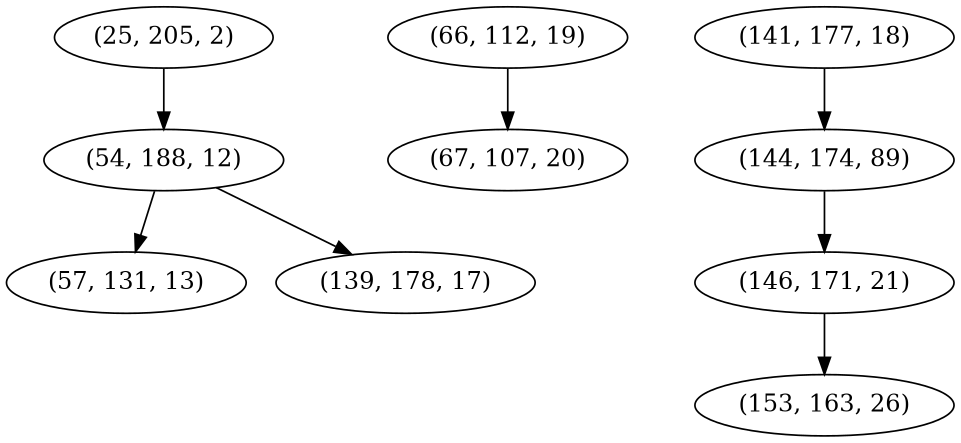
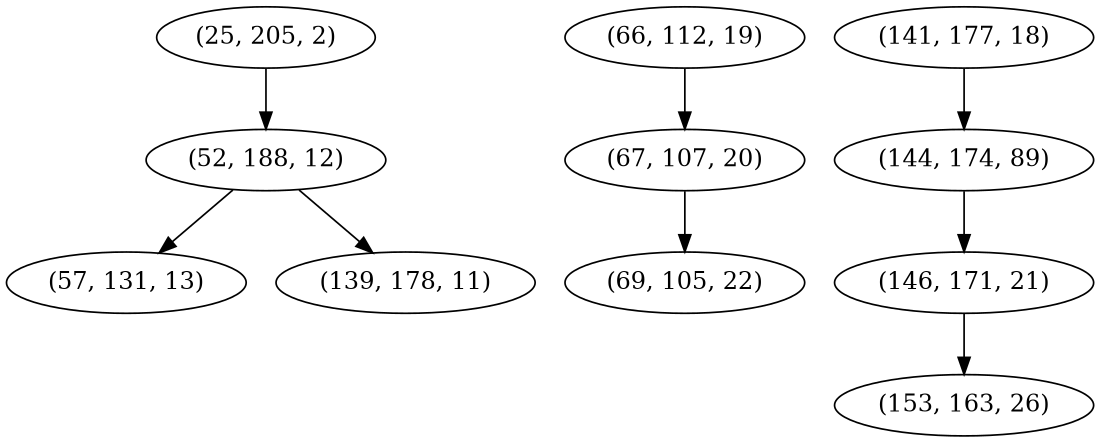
node "(54, 188, 12)": label "(54, 188, 12)" -> "(52, 188, 12)"
node "(139, 178, 17)": label "(139, 178, 17)" -> "(139, 178, 11)"
node "(69, 105, 22)": added
